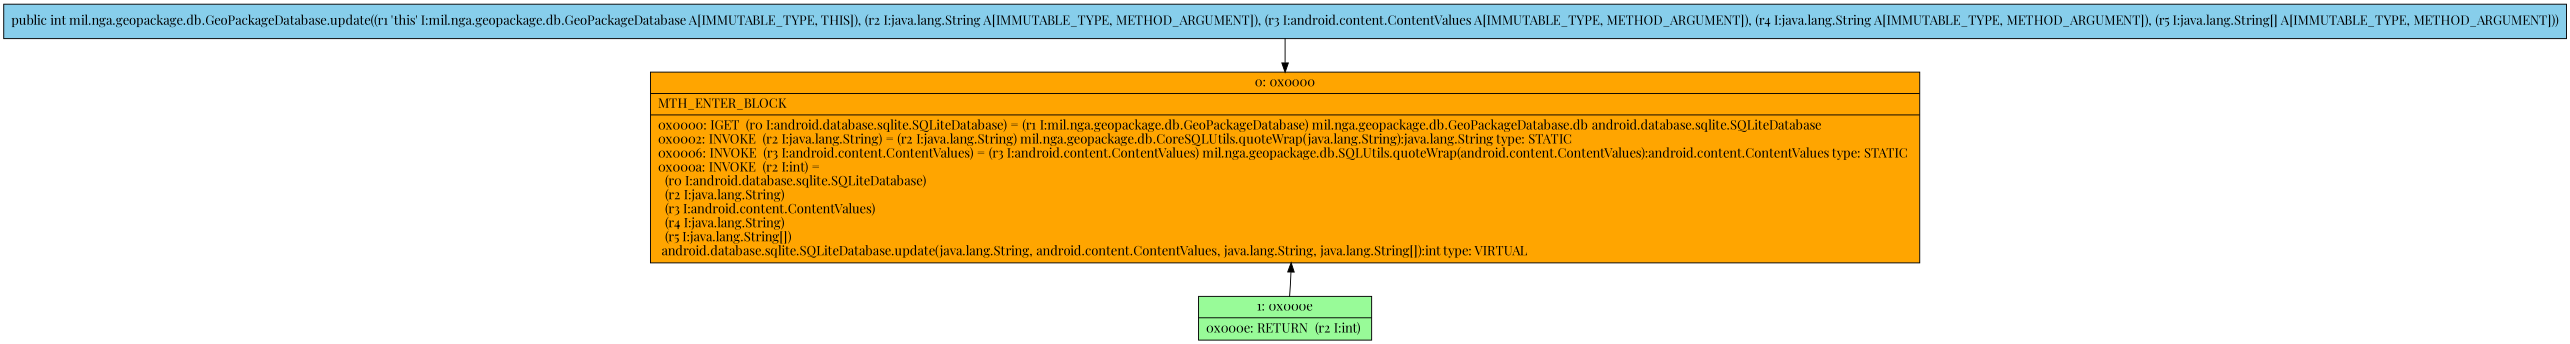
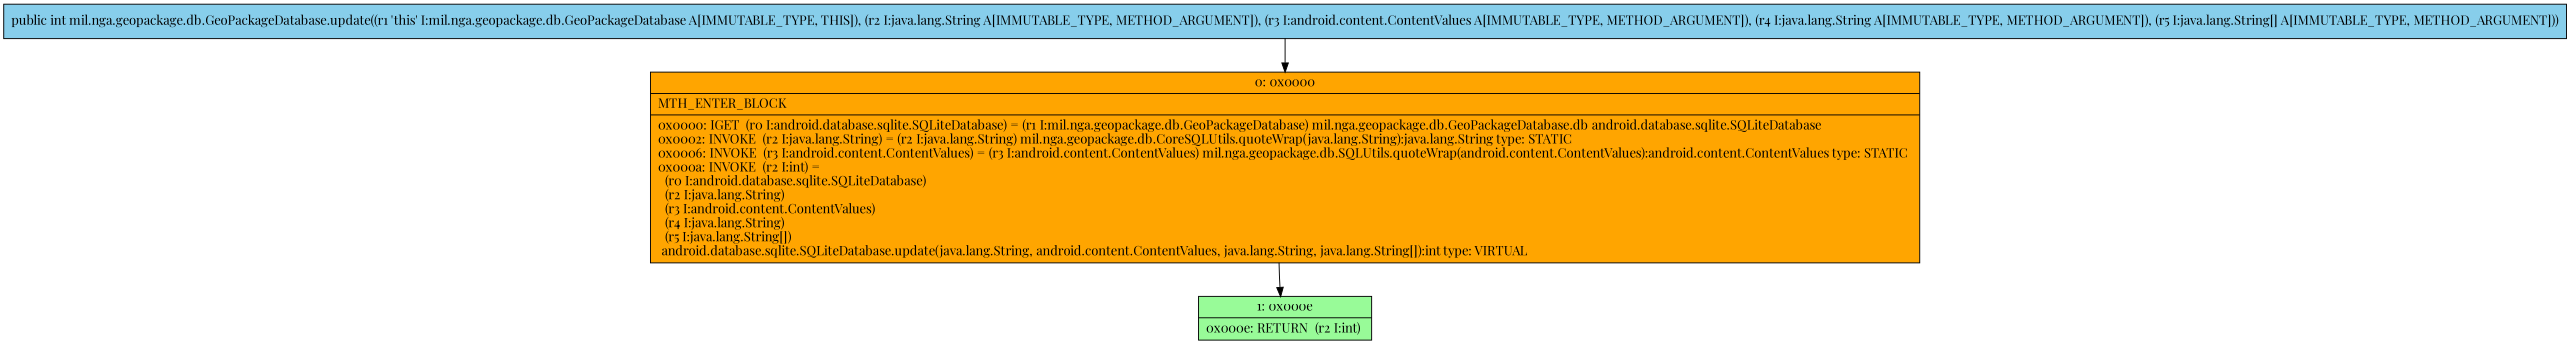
edge "1: 0x000e" -> "0: 0x0000": reversed
